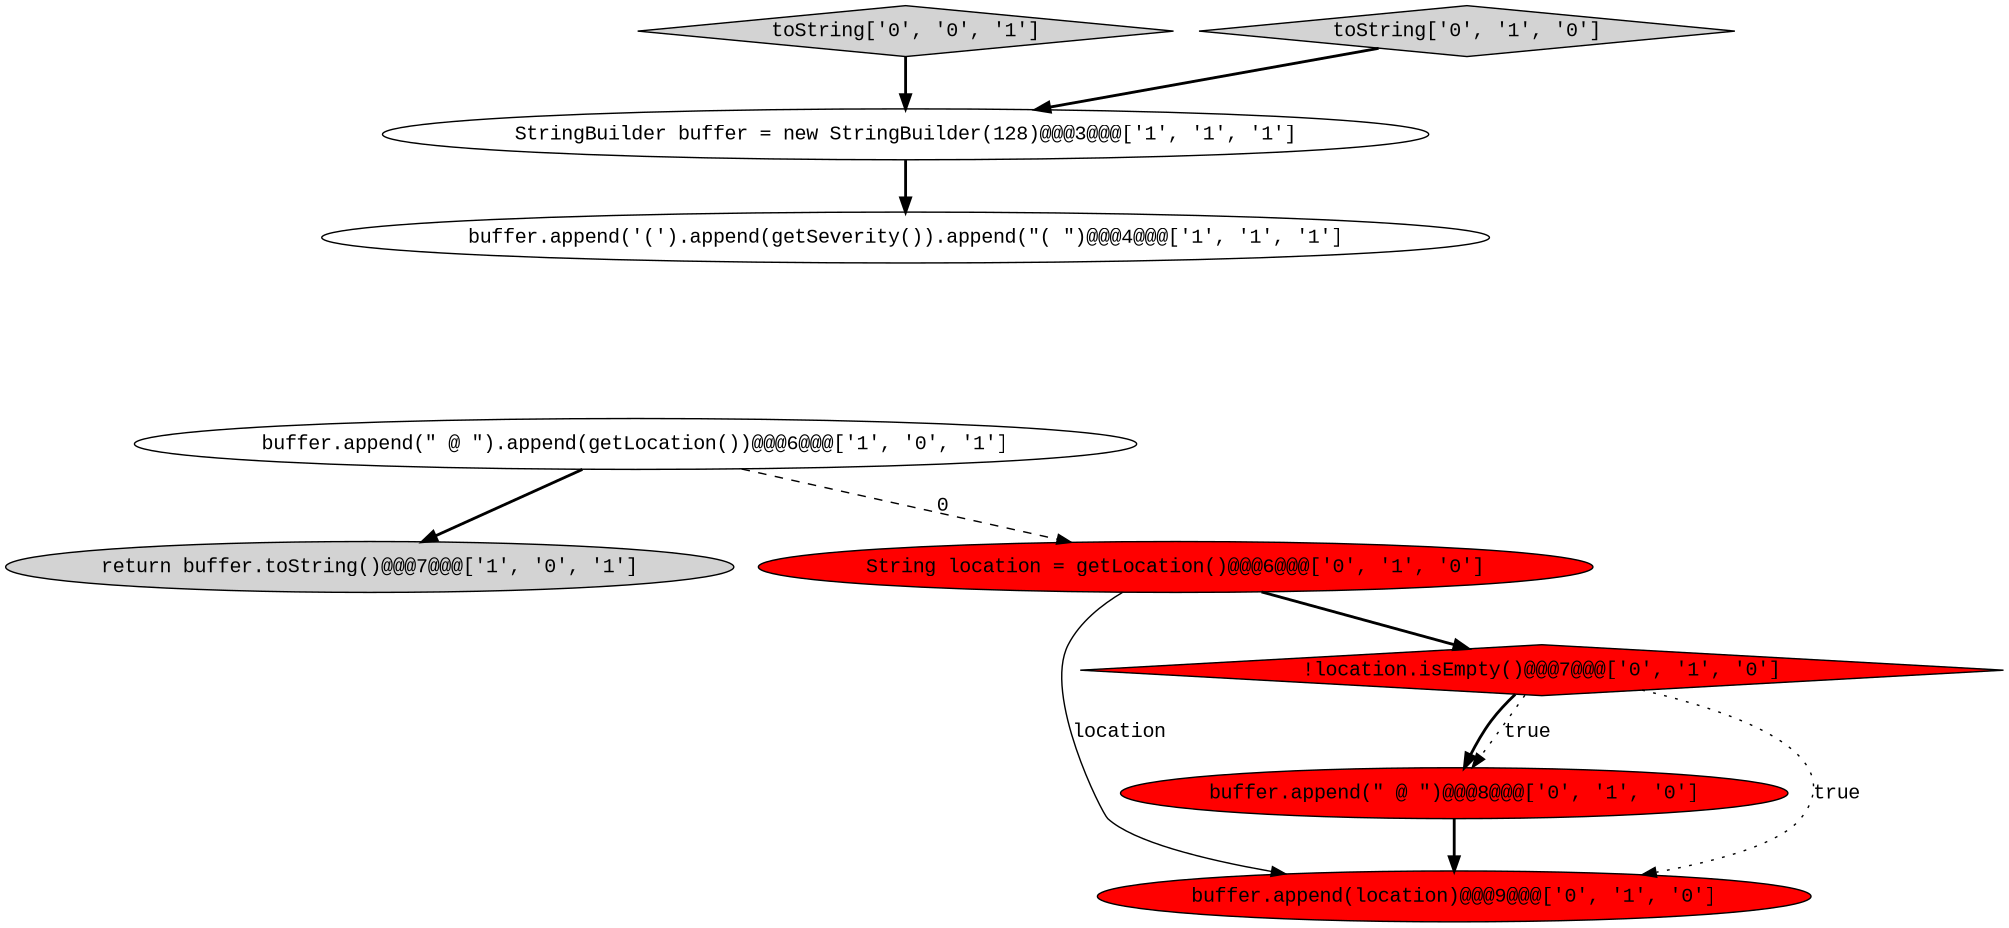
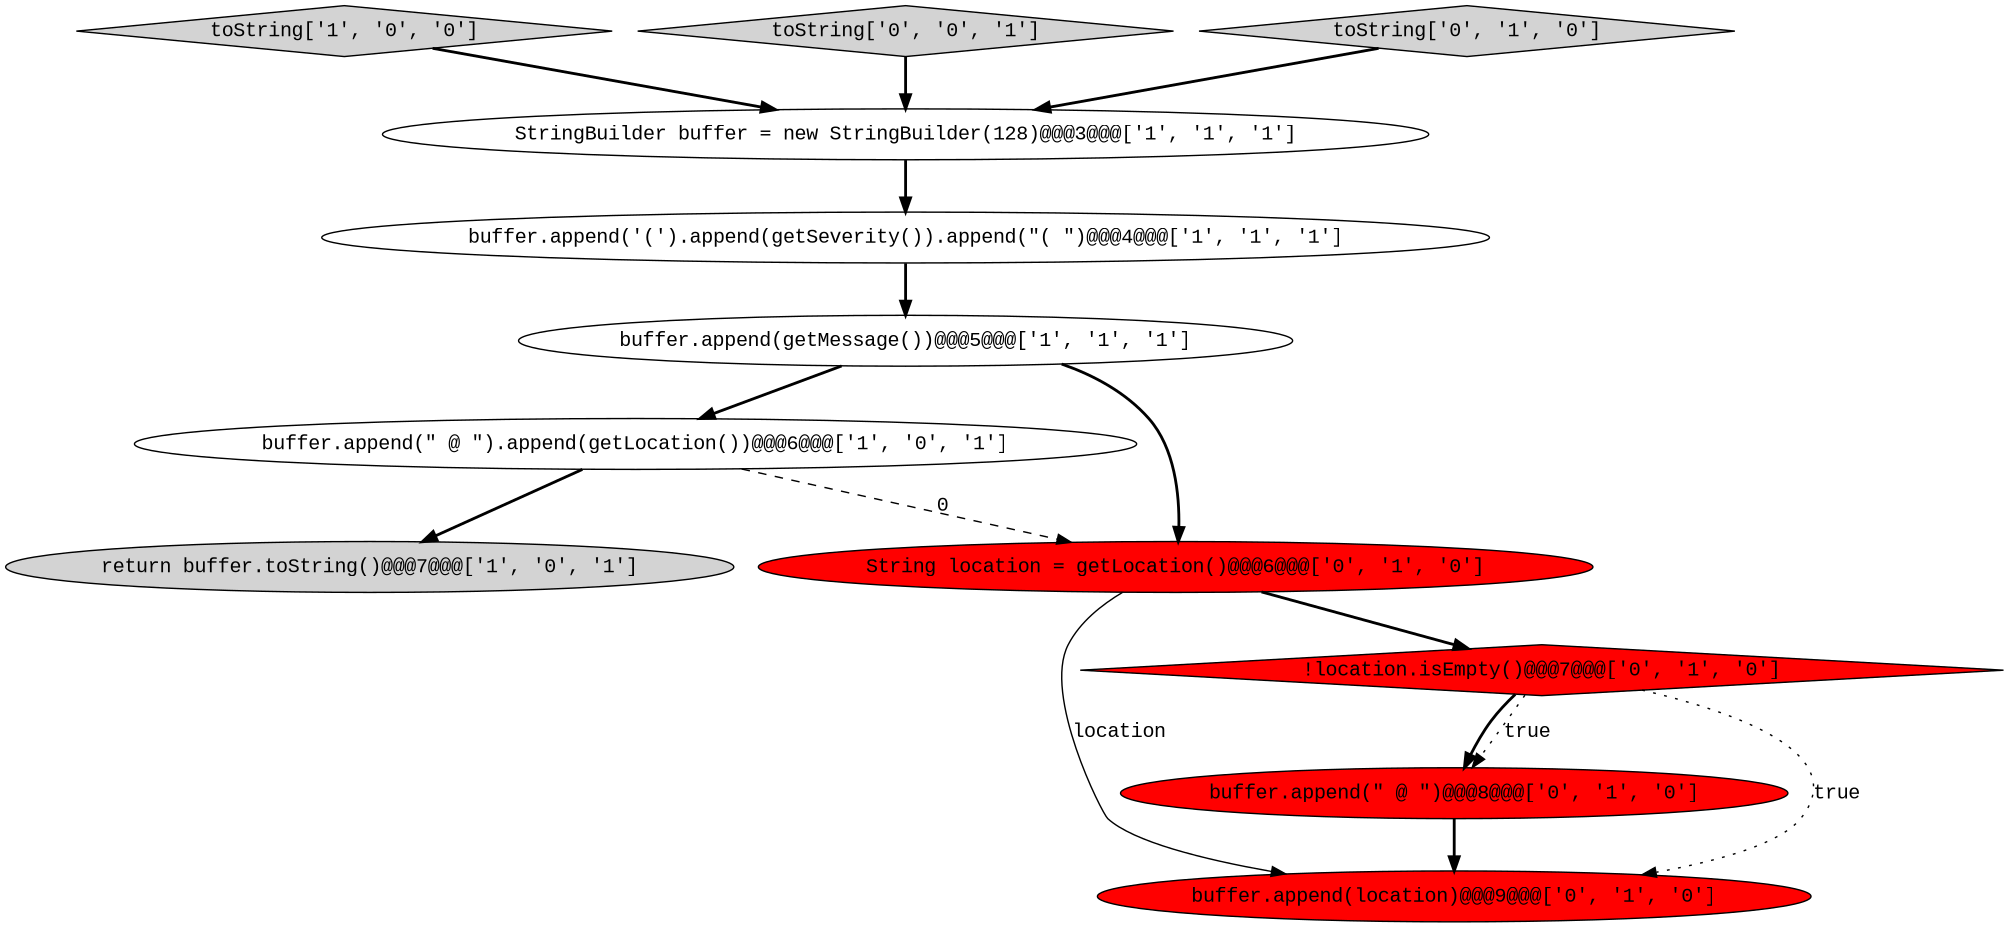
node "toString['1', '0', '0']": added
node "buffer.append(getMessage())@@@5@@@['1', '1', '1']": added
